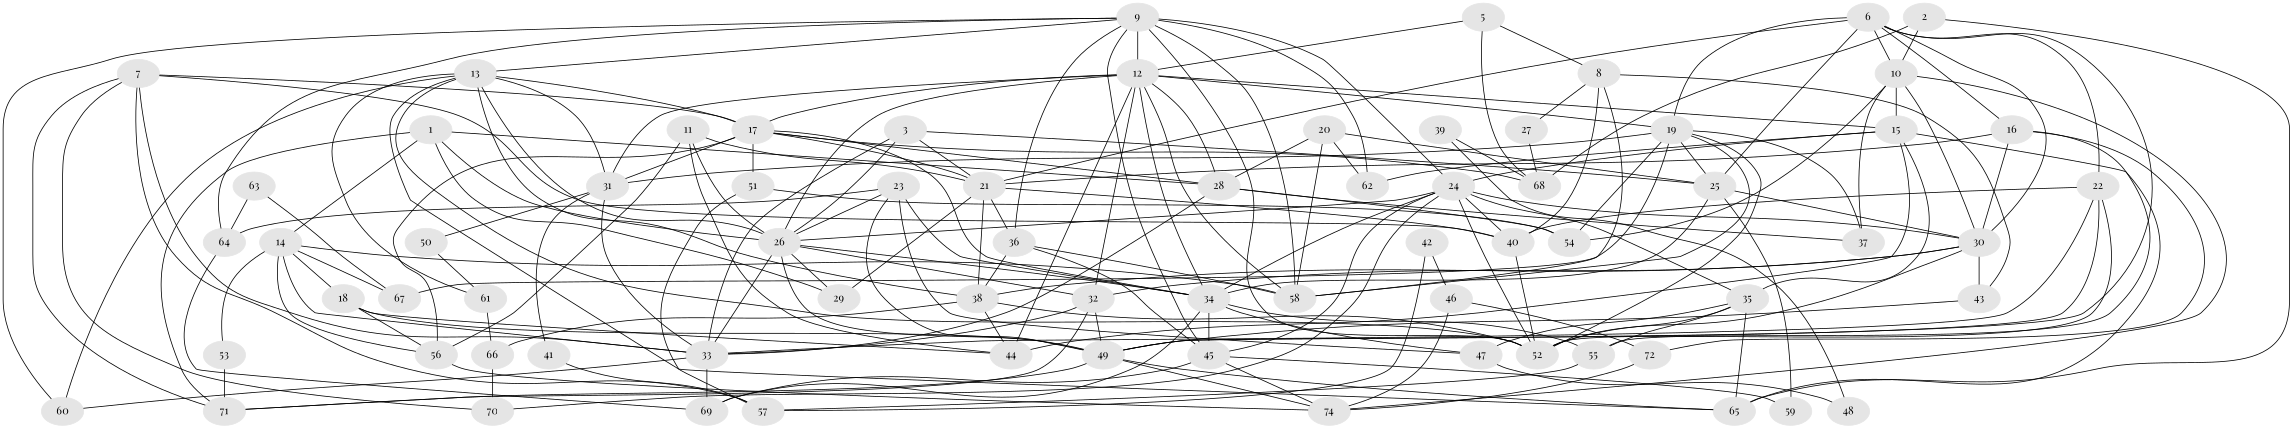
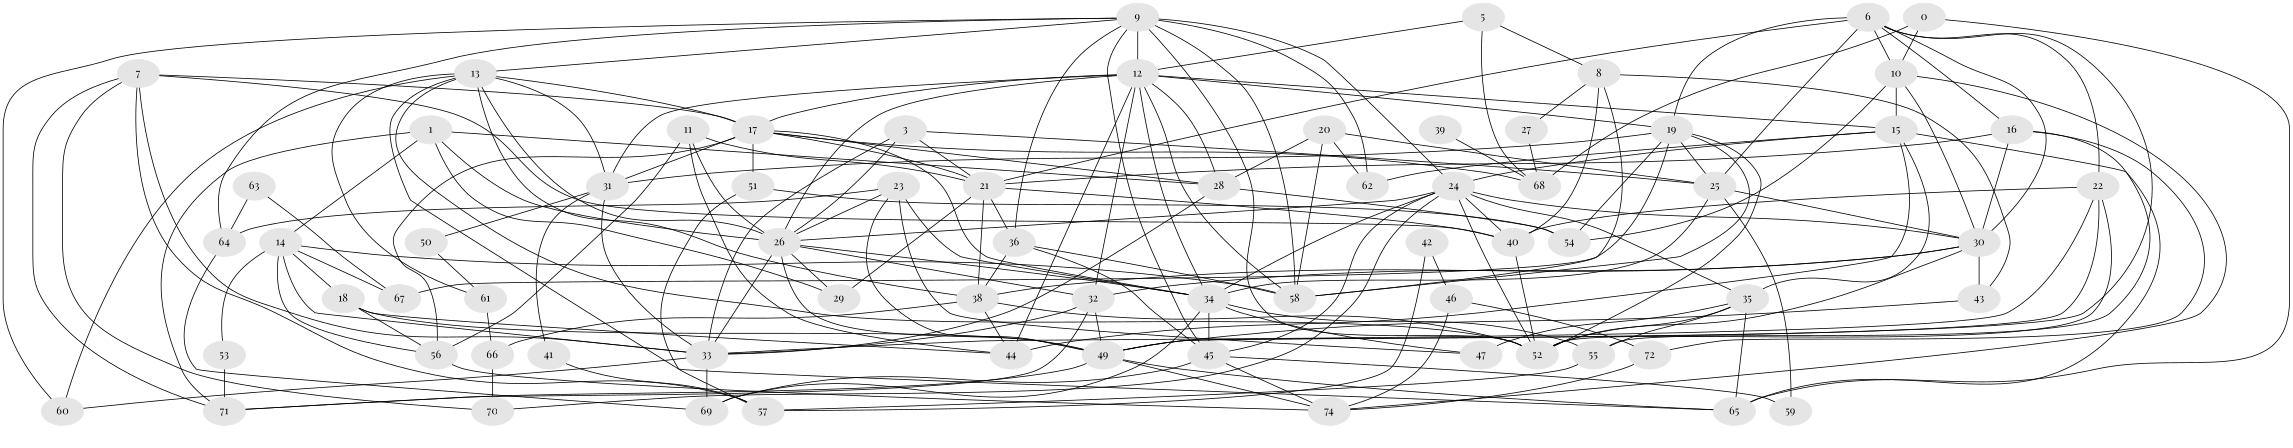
node "2": label "2" -> "0"
node "37": removed
node "48": removed
